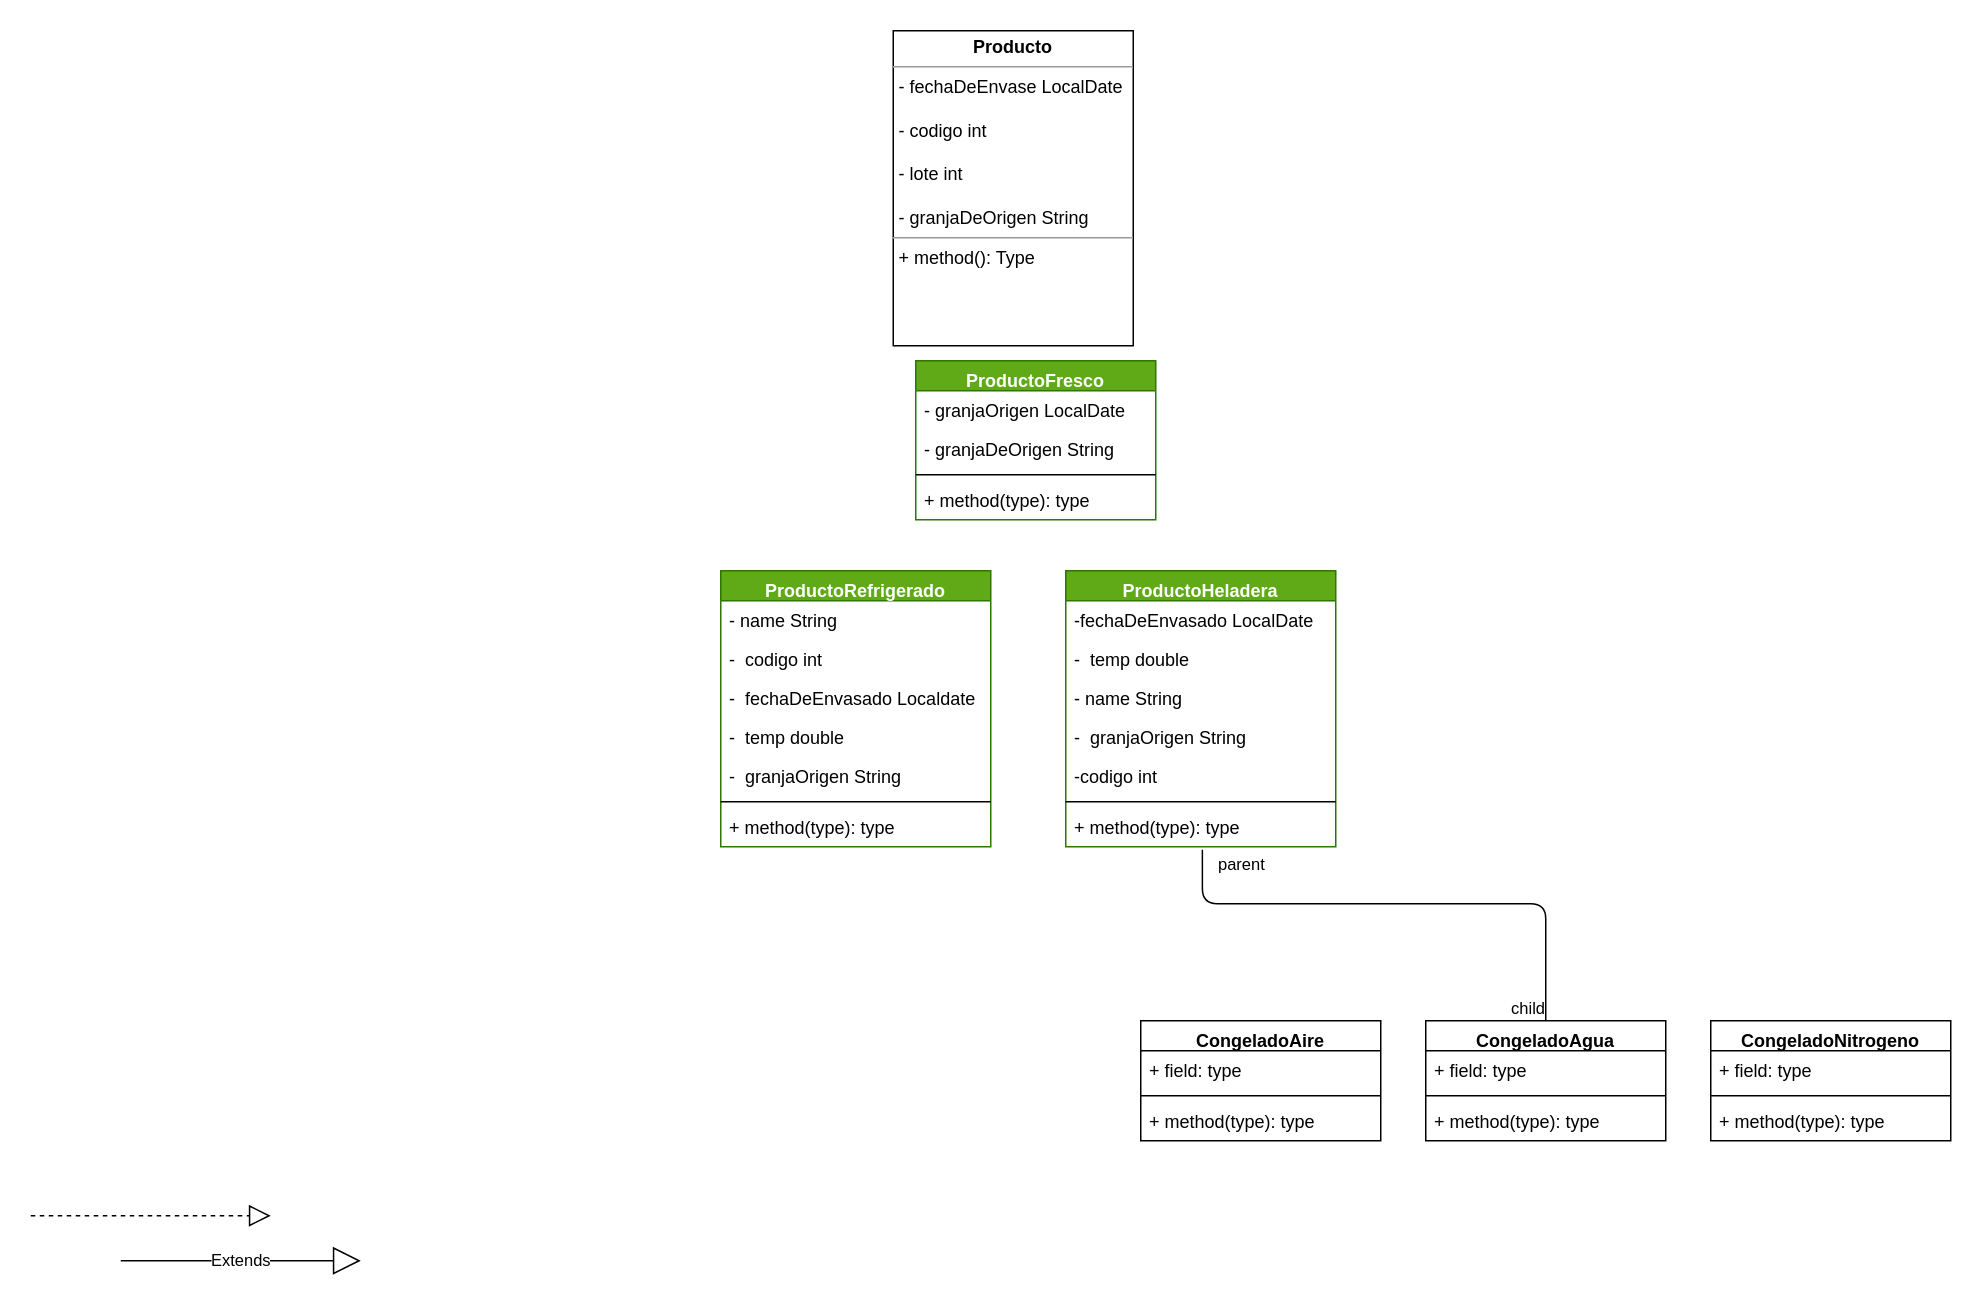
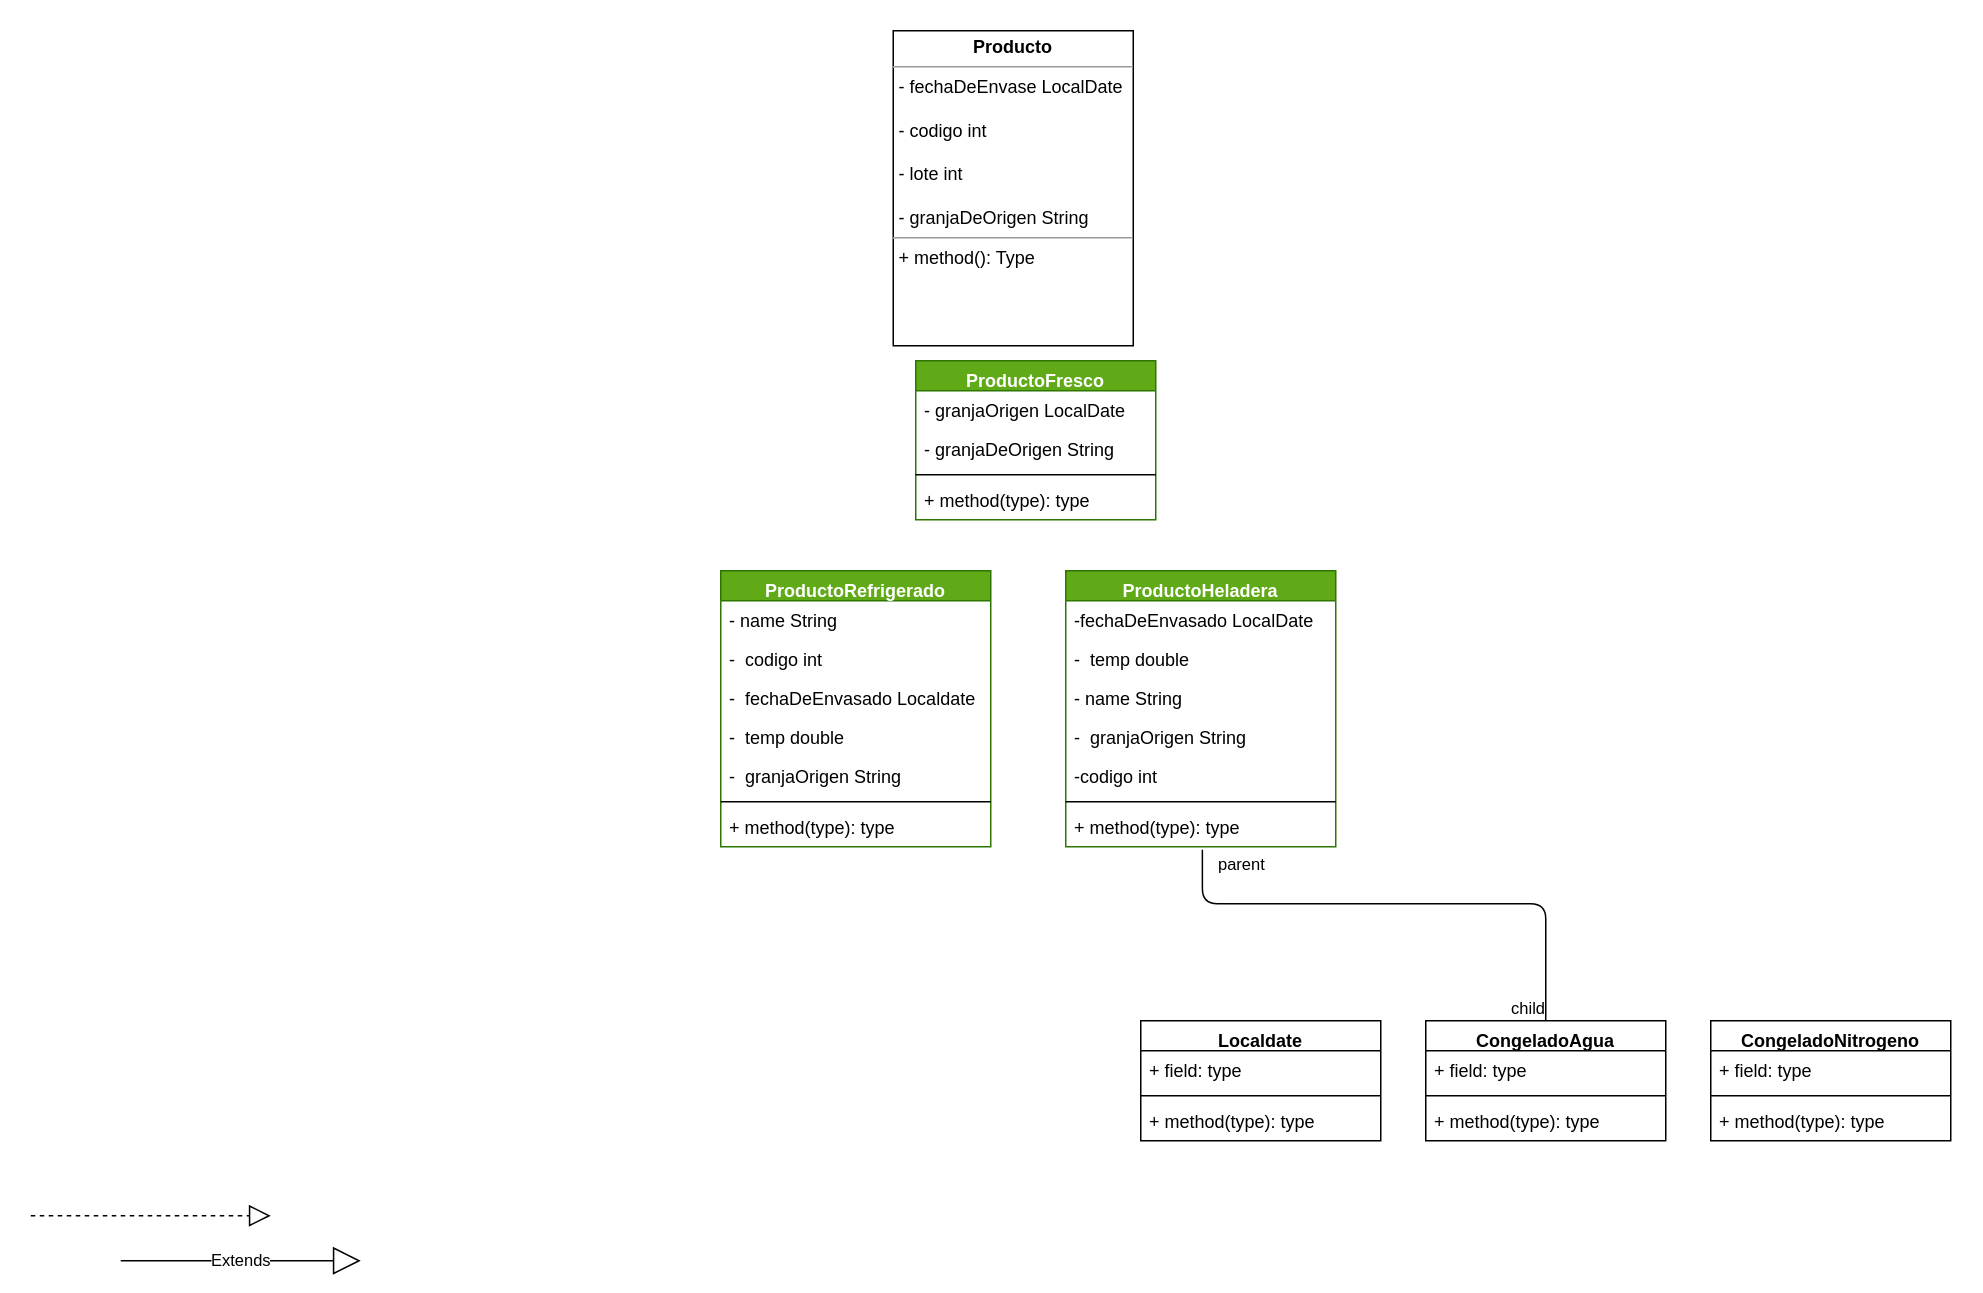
node "CongeladoAire": label "CongeladoAire" -> "Localdate"
